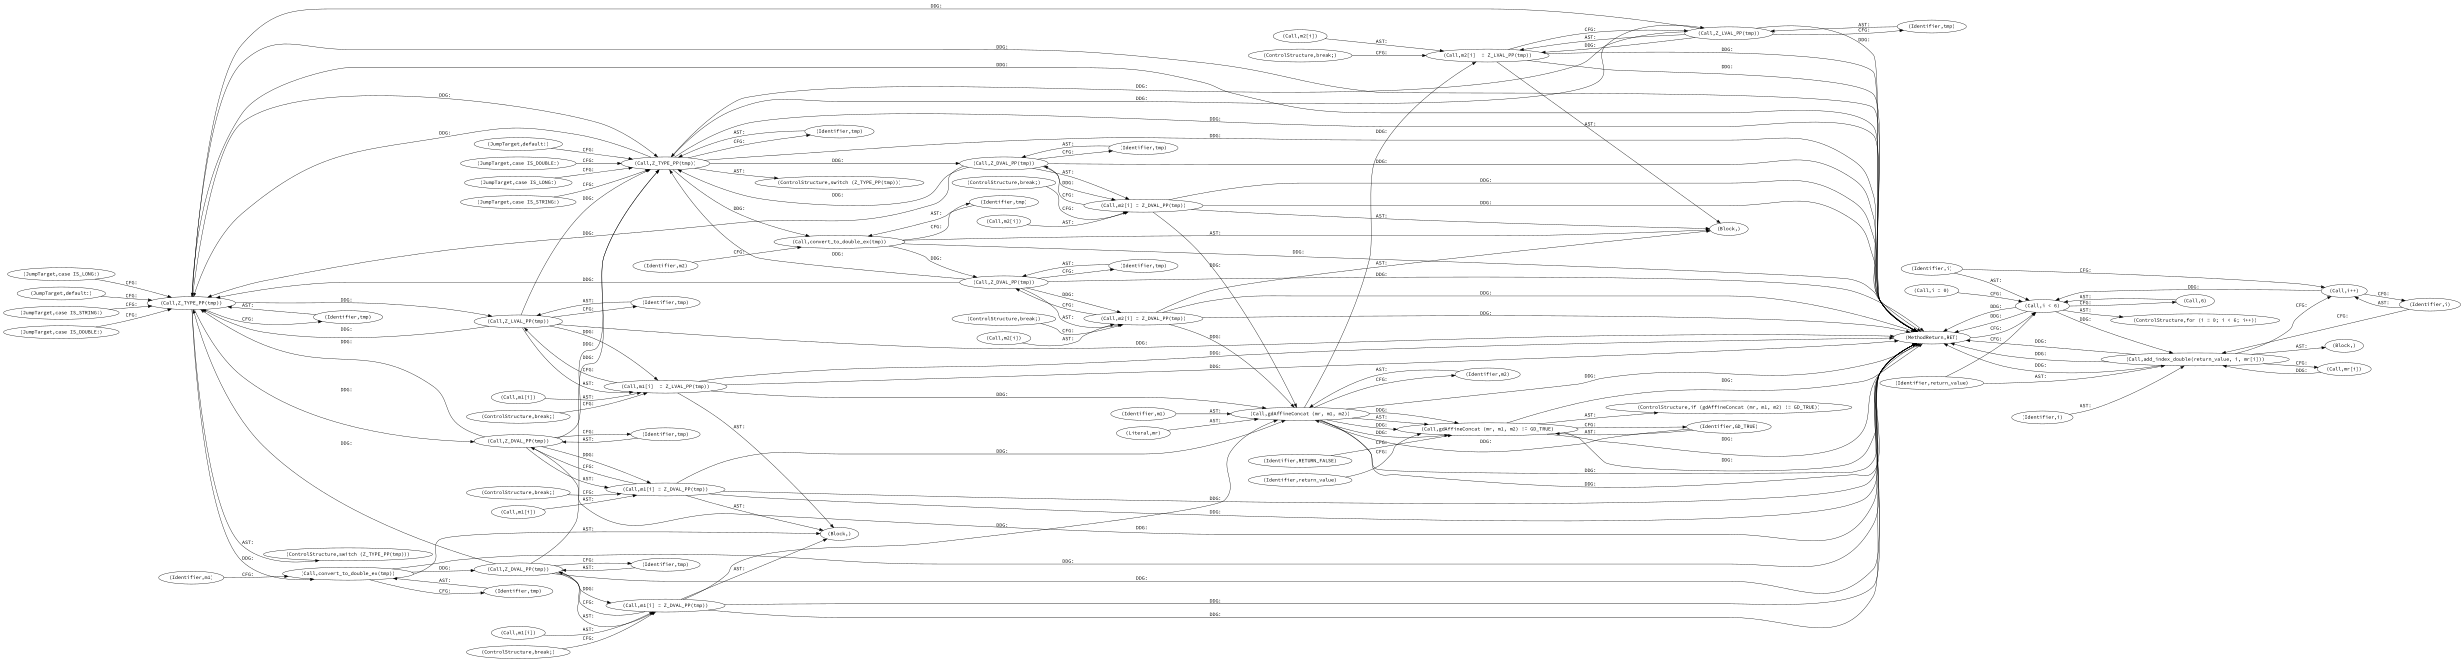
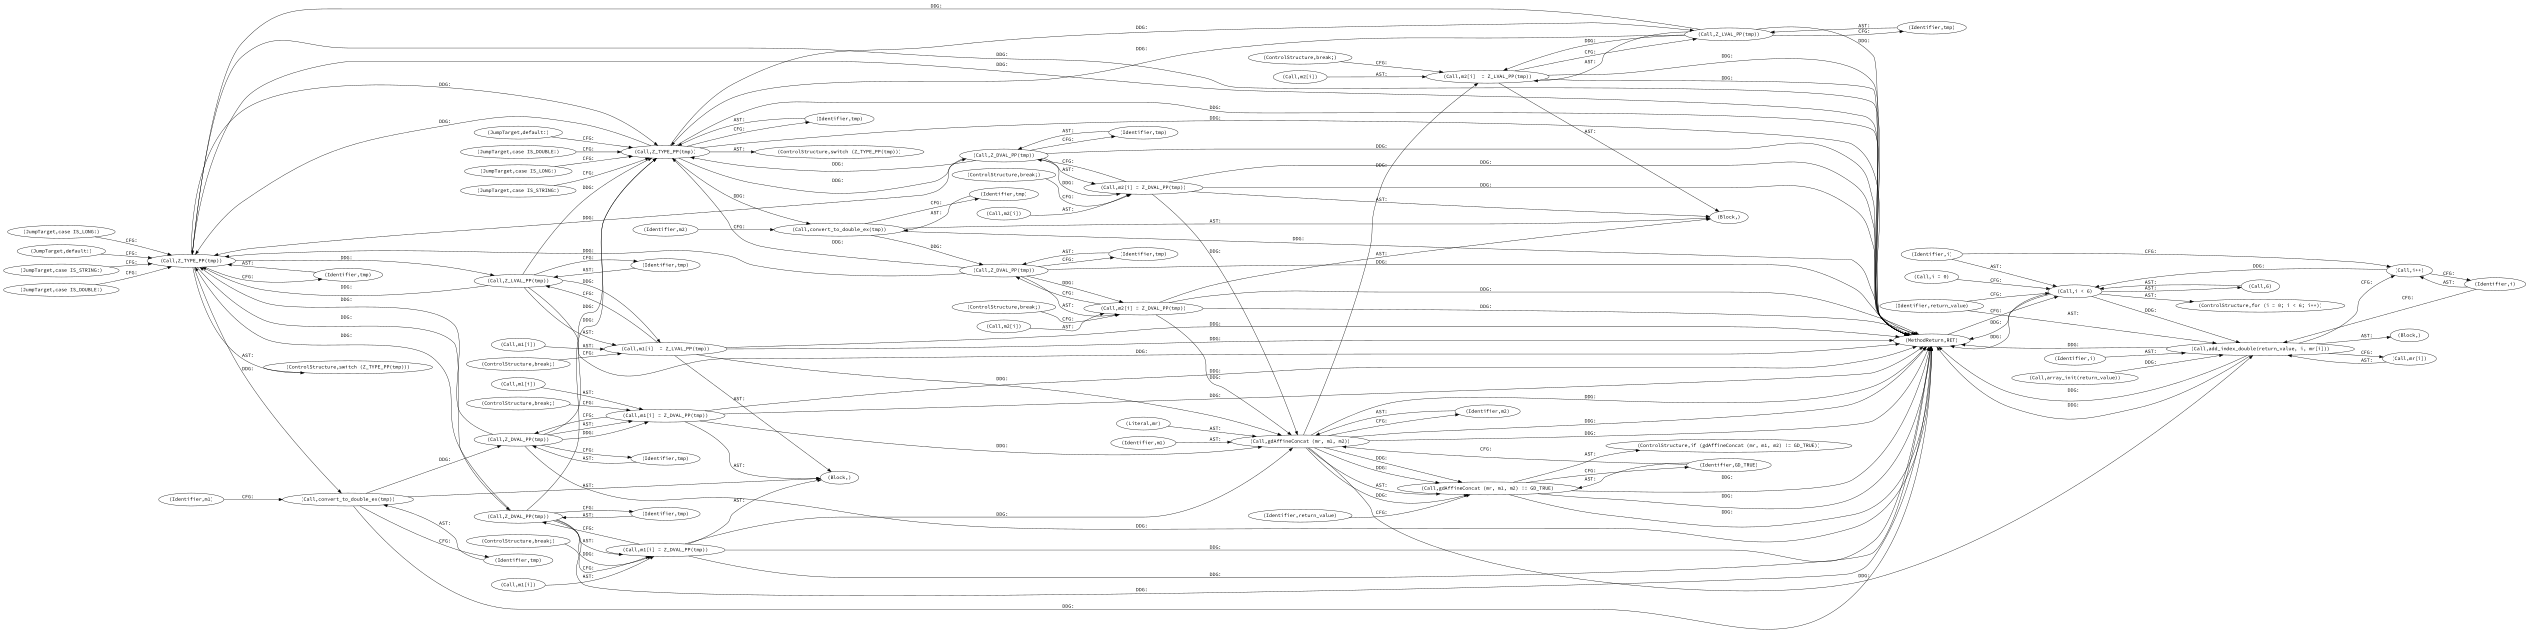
edge "(Call,i < 6)" -> "(Call,6)": label "CFG: " -> "AST: "
edge "(Call,mr[i])" -> "(Call,add_index_double(return_value, i, mr[i]))": label "DDG: " -> "AST: "
node "(Call,array_init(return_value))": added
edge "(Identifier,GD_TRUE)" -> "(Call,gdAffineConcat (mr, m1, m2))": label "DDG: " -> "CFG: "
node "(Identifier,RETURN_FALSE)": removed
edge "(Call,gdAffineConcat (mr, m1, m2))" -> "(Call,add_index_double(return_value, i, mr[i]))": added, label "DDG:"
